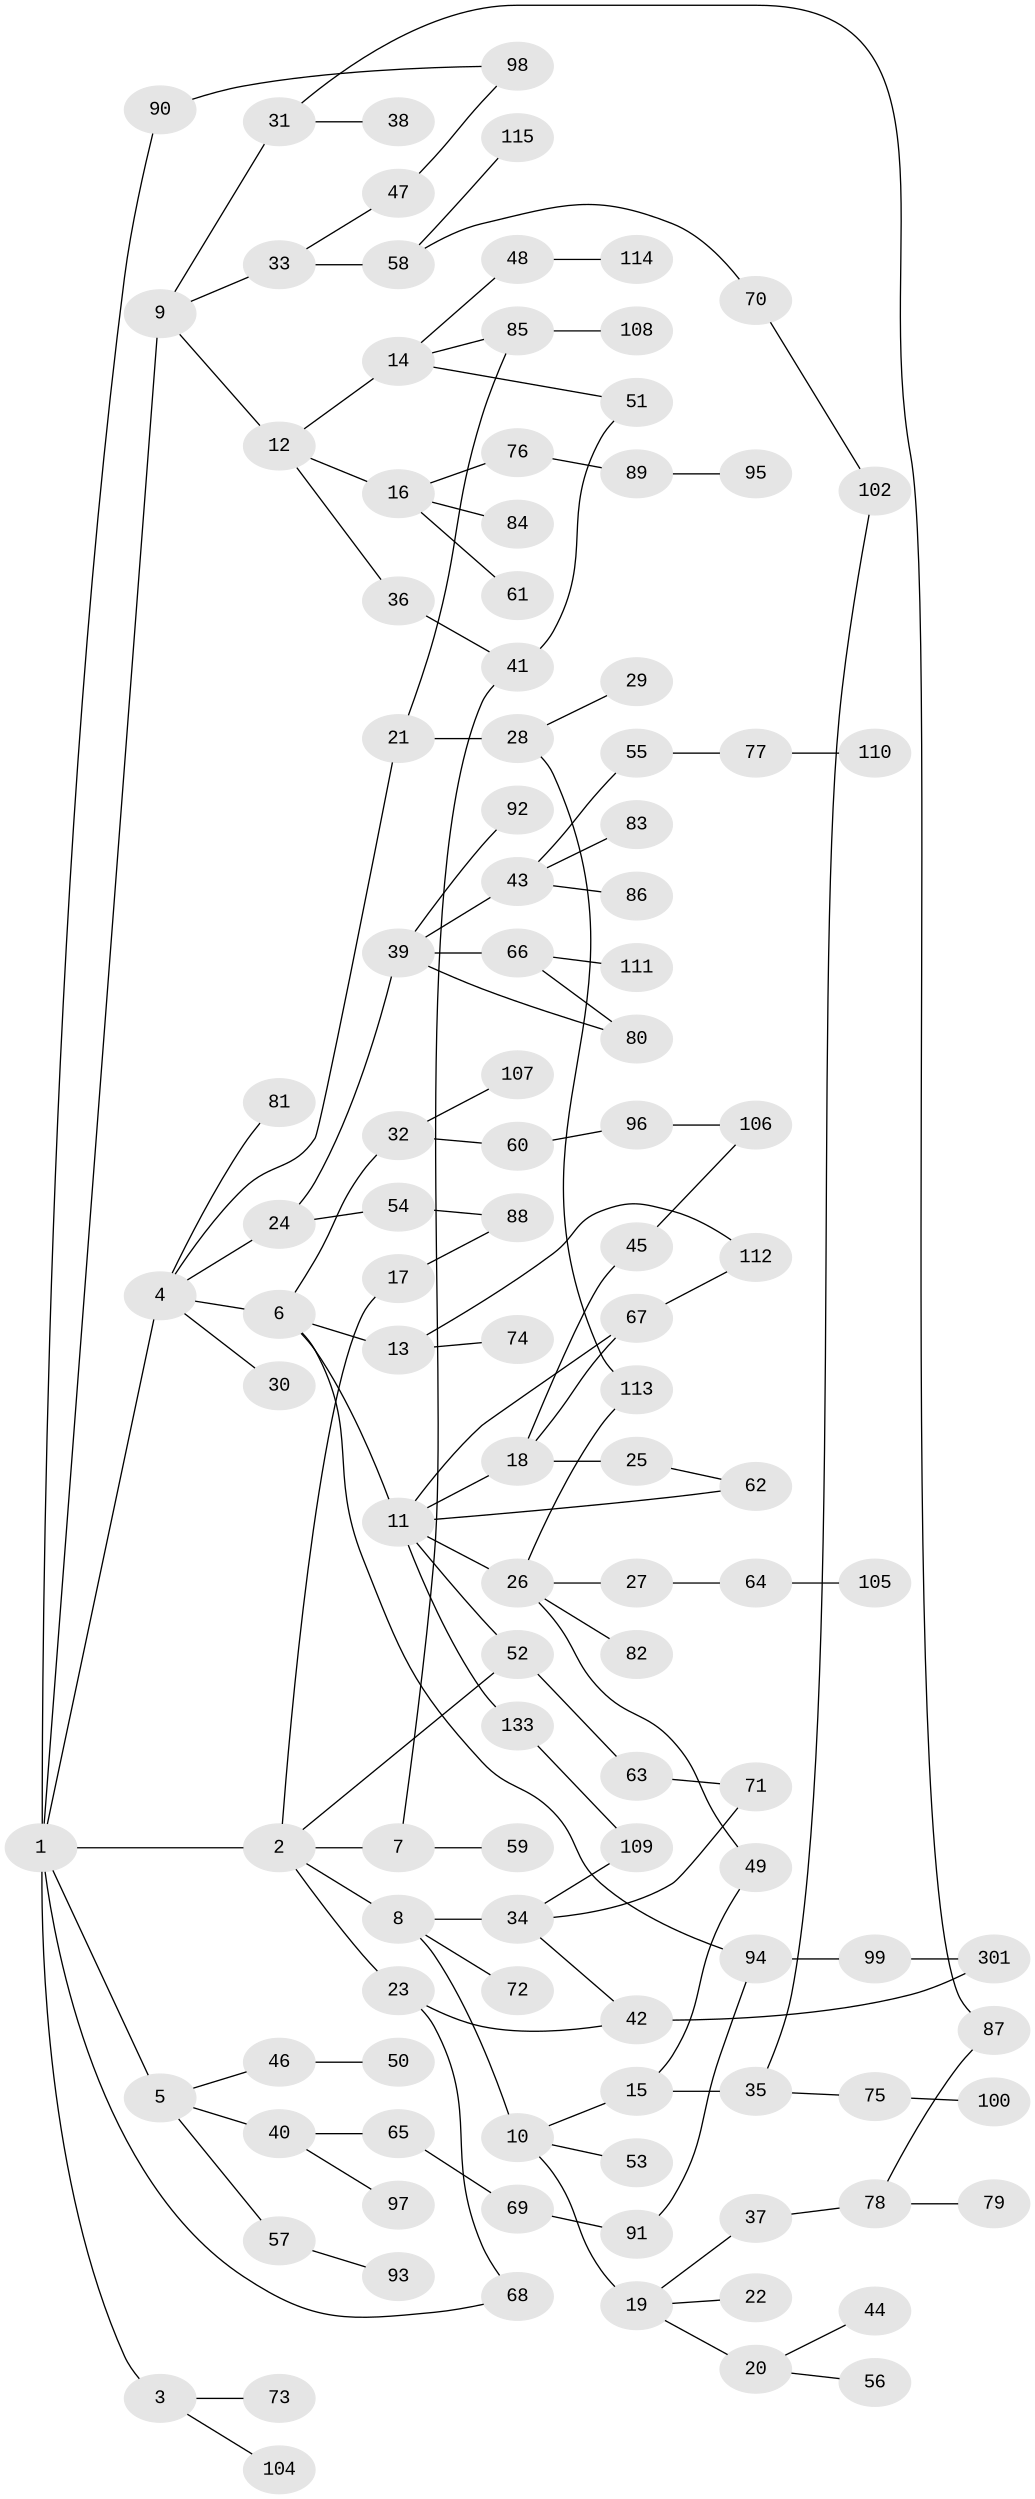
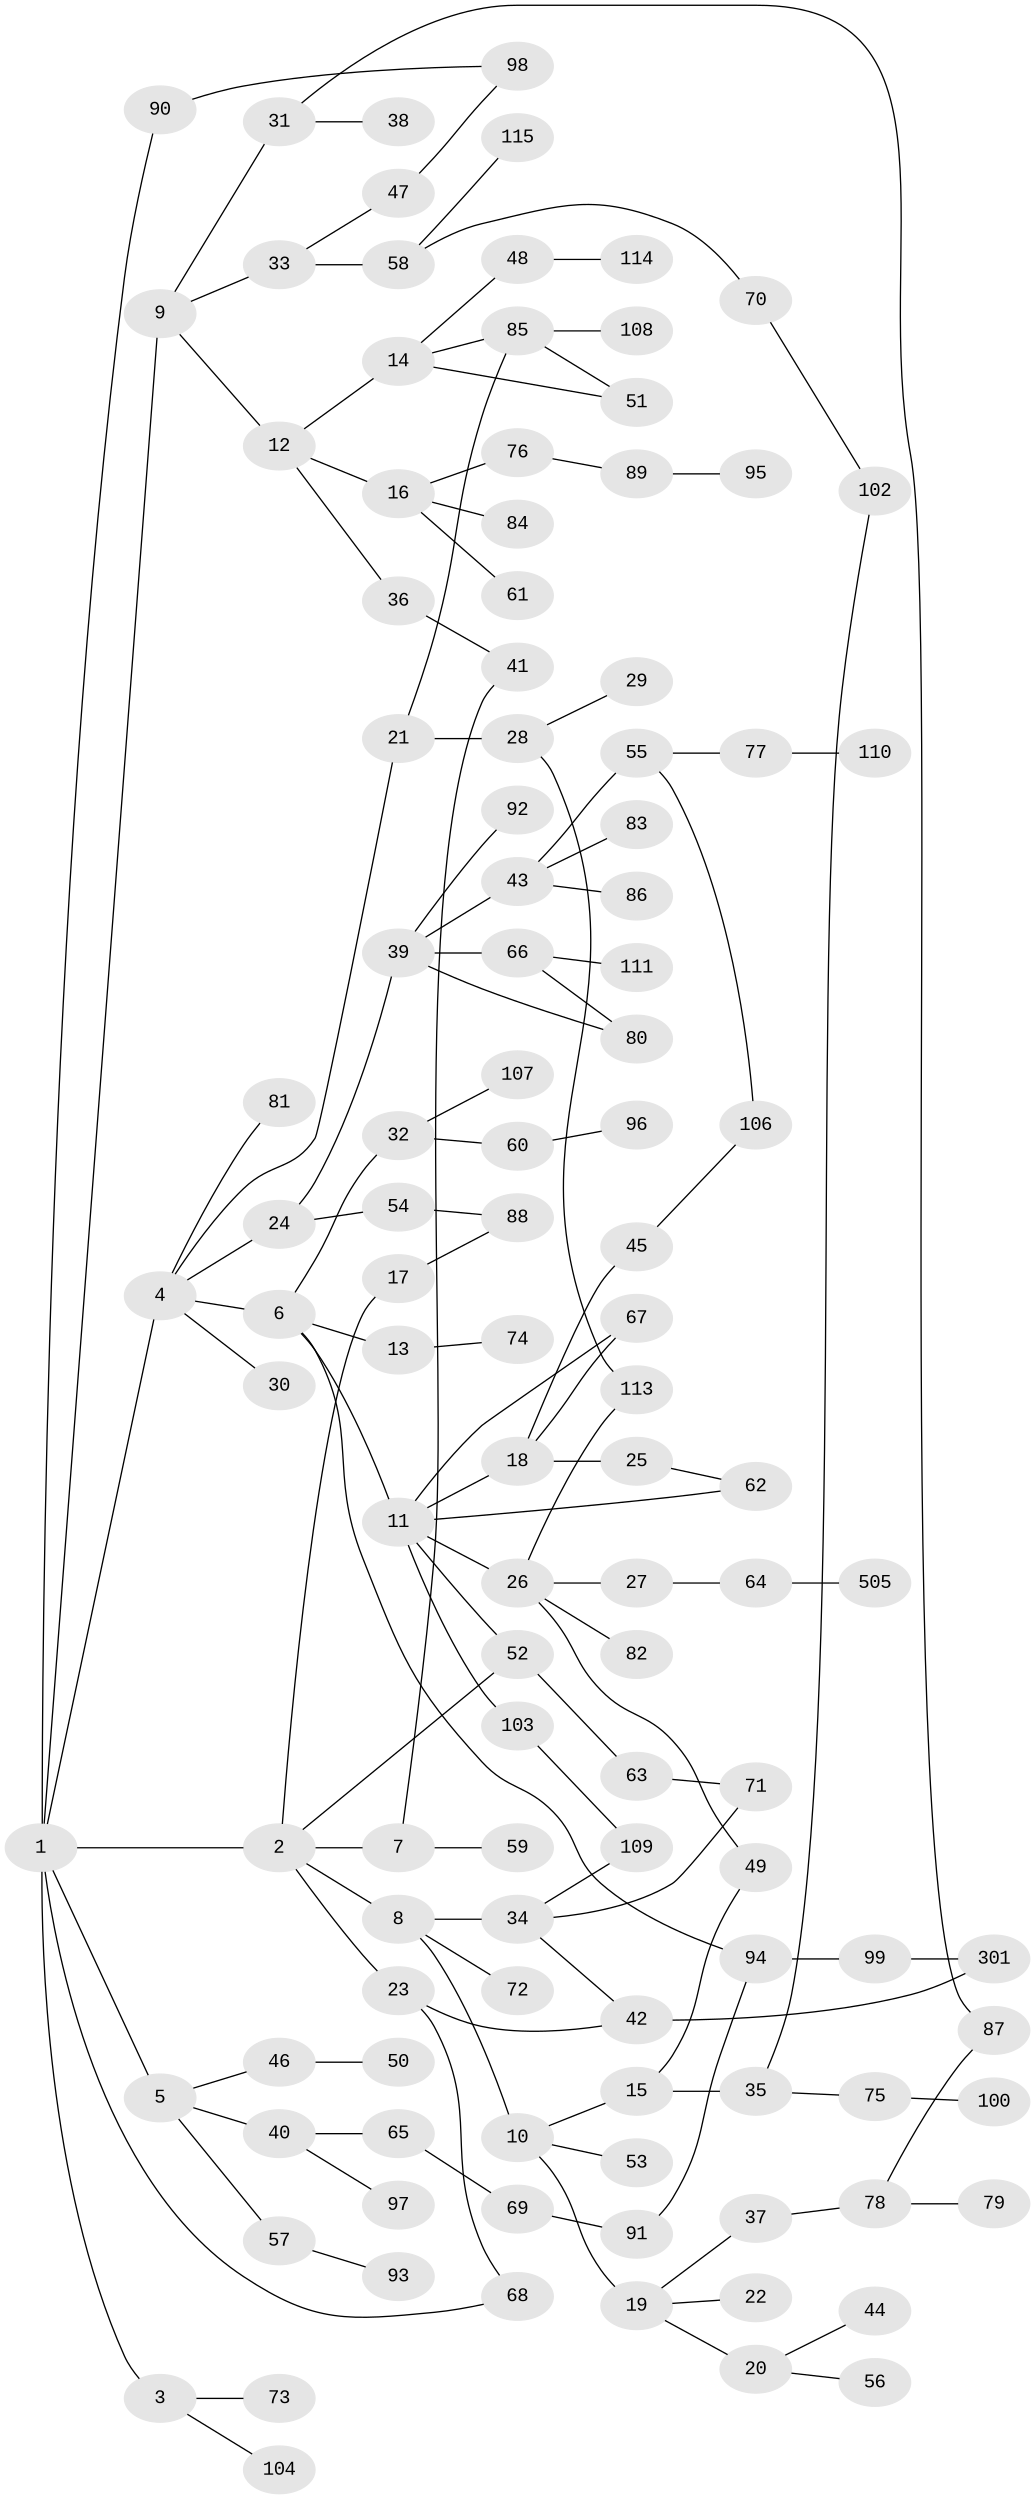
edge "51" -- "41": now "51" -- "85"
edge "96" -- "106": now "55" -- "106"
node "112": removed
node "105": label "105" -> "505"
node "133": label "133" -> "103"
